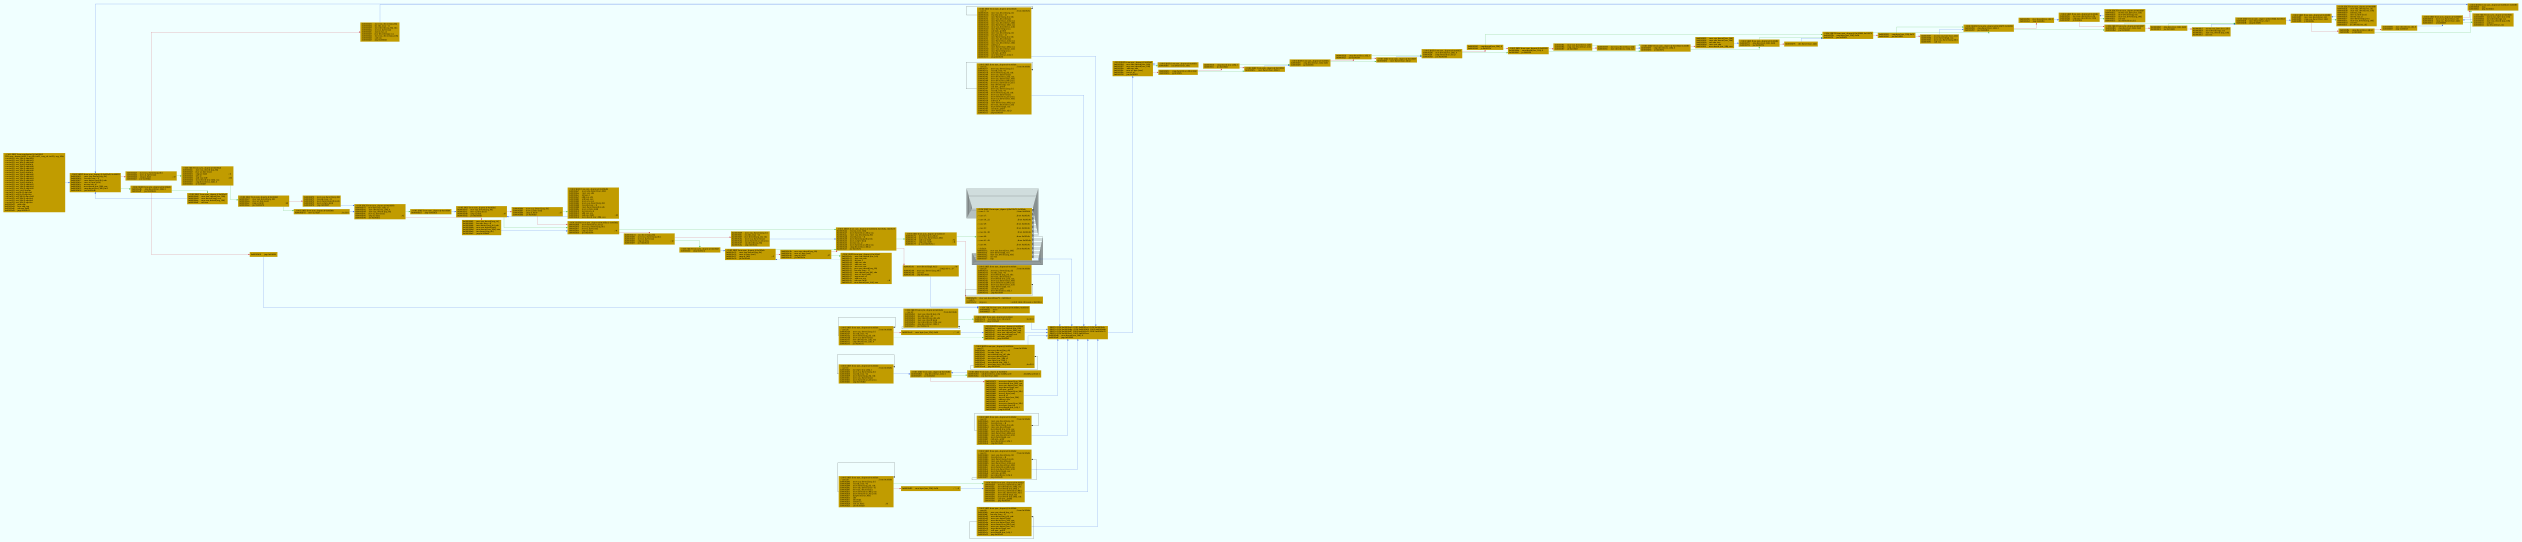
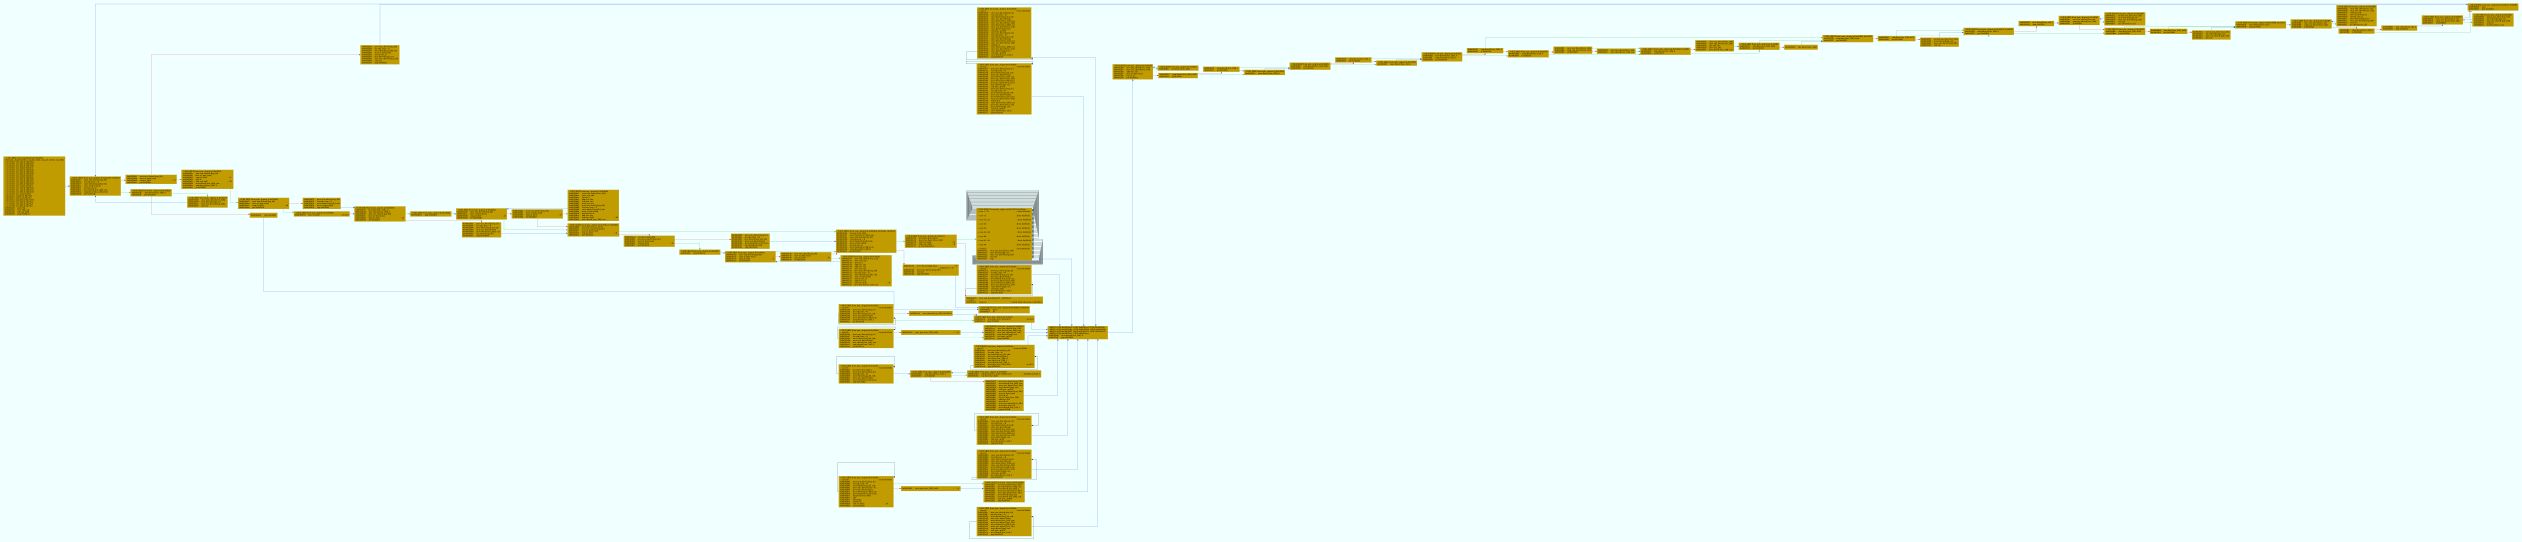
node "0x00105cc4      mov dword [var_10h], 0x1185c4": added
